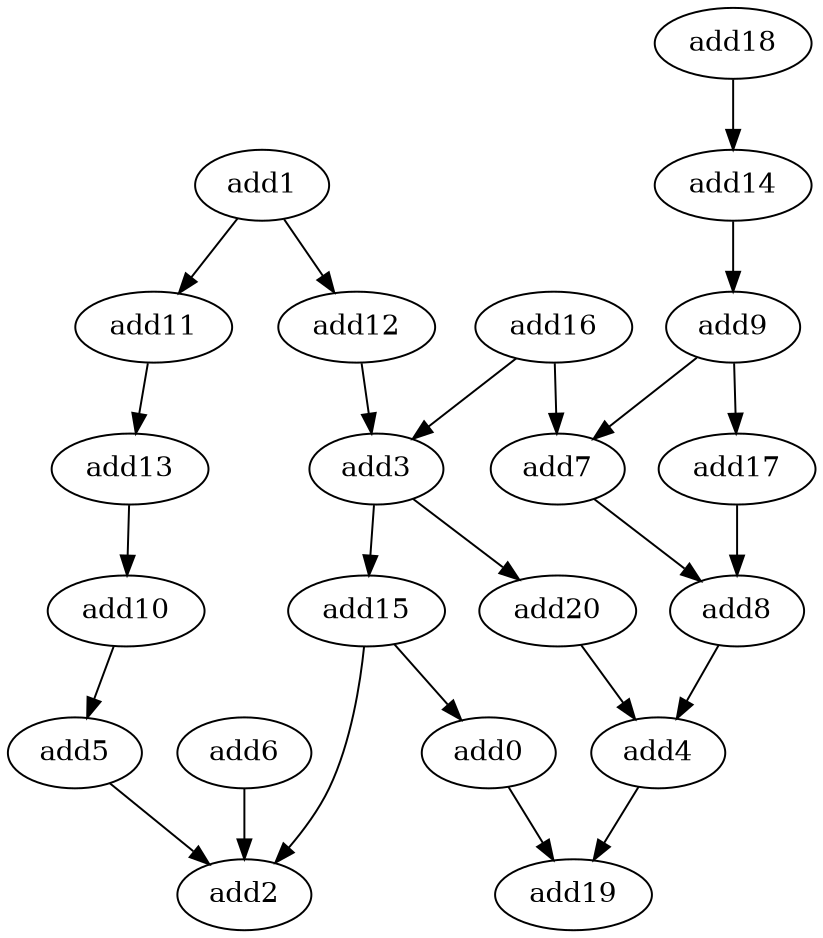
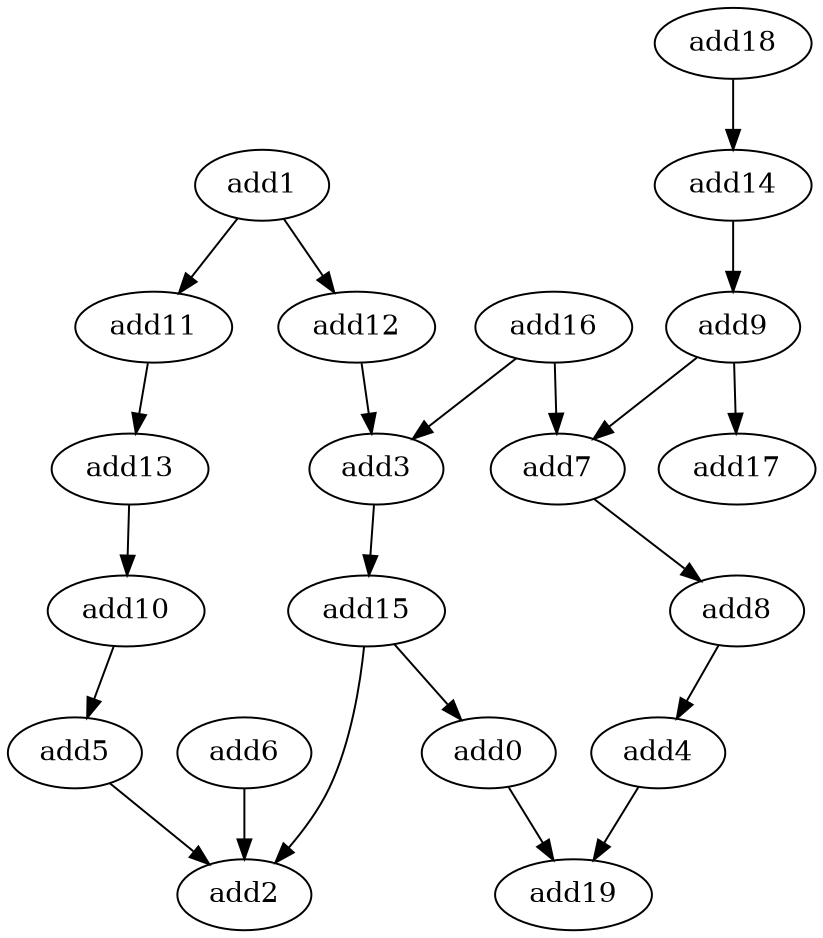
edge "add17" -> "add8": removed
node "add20": removed
